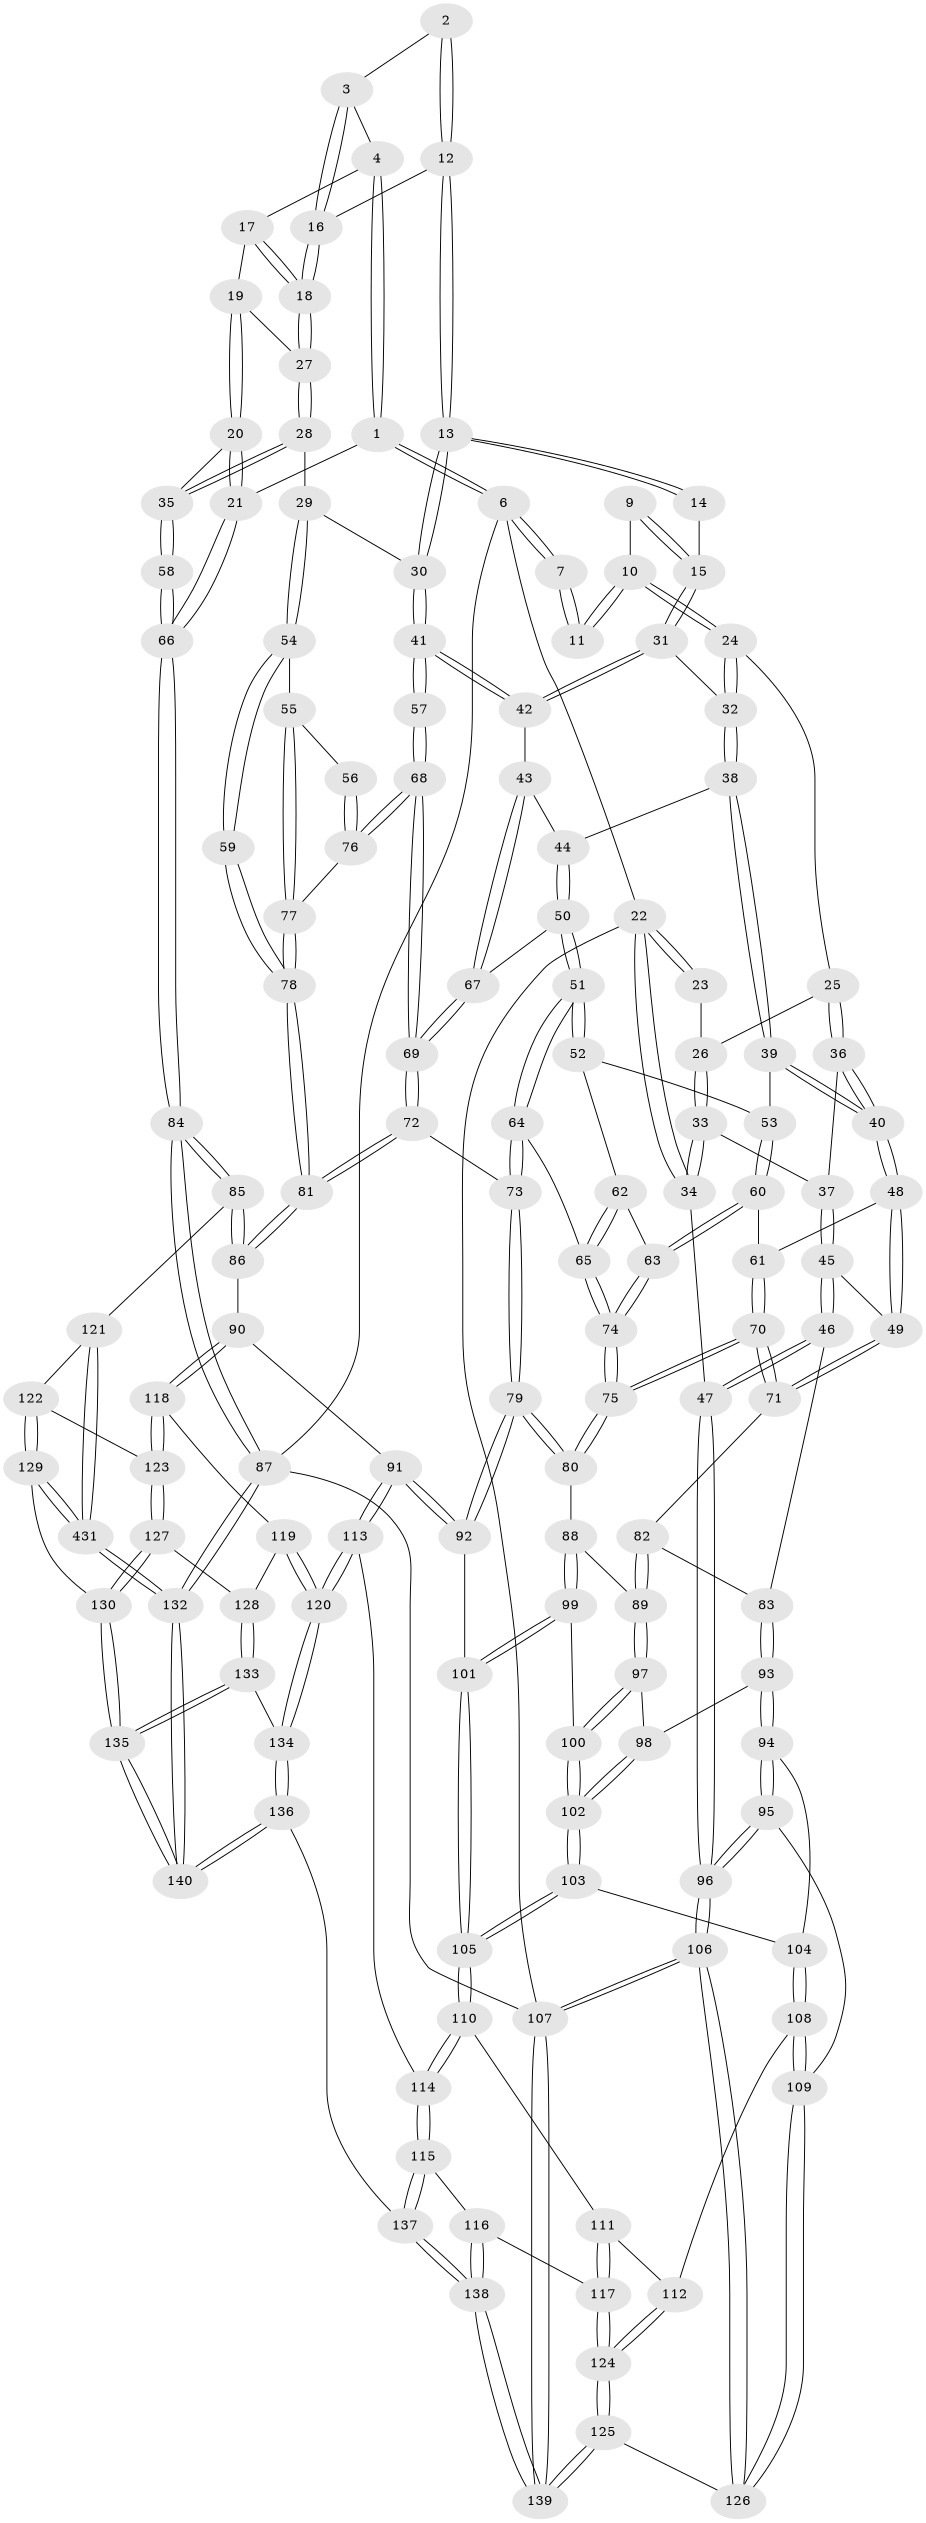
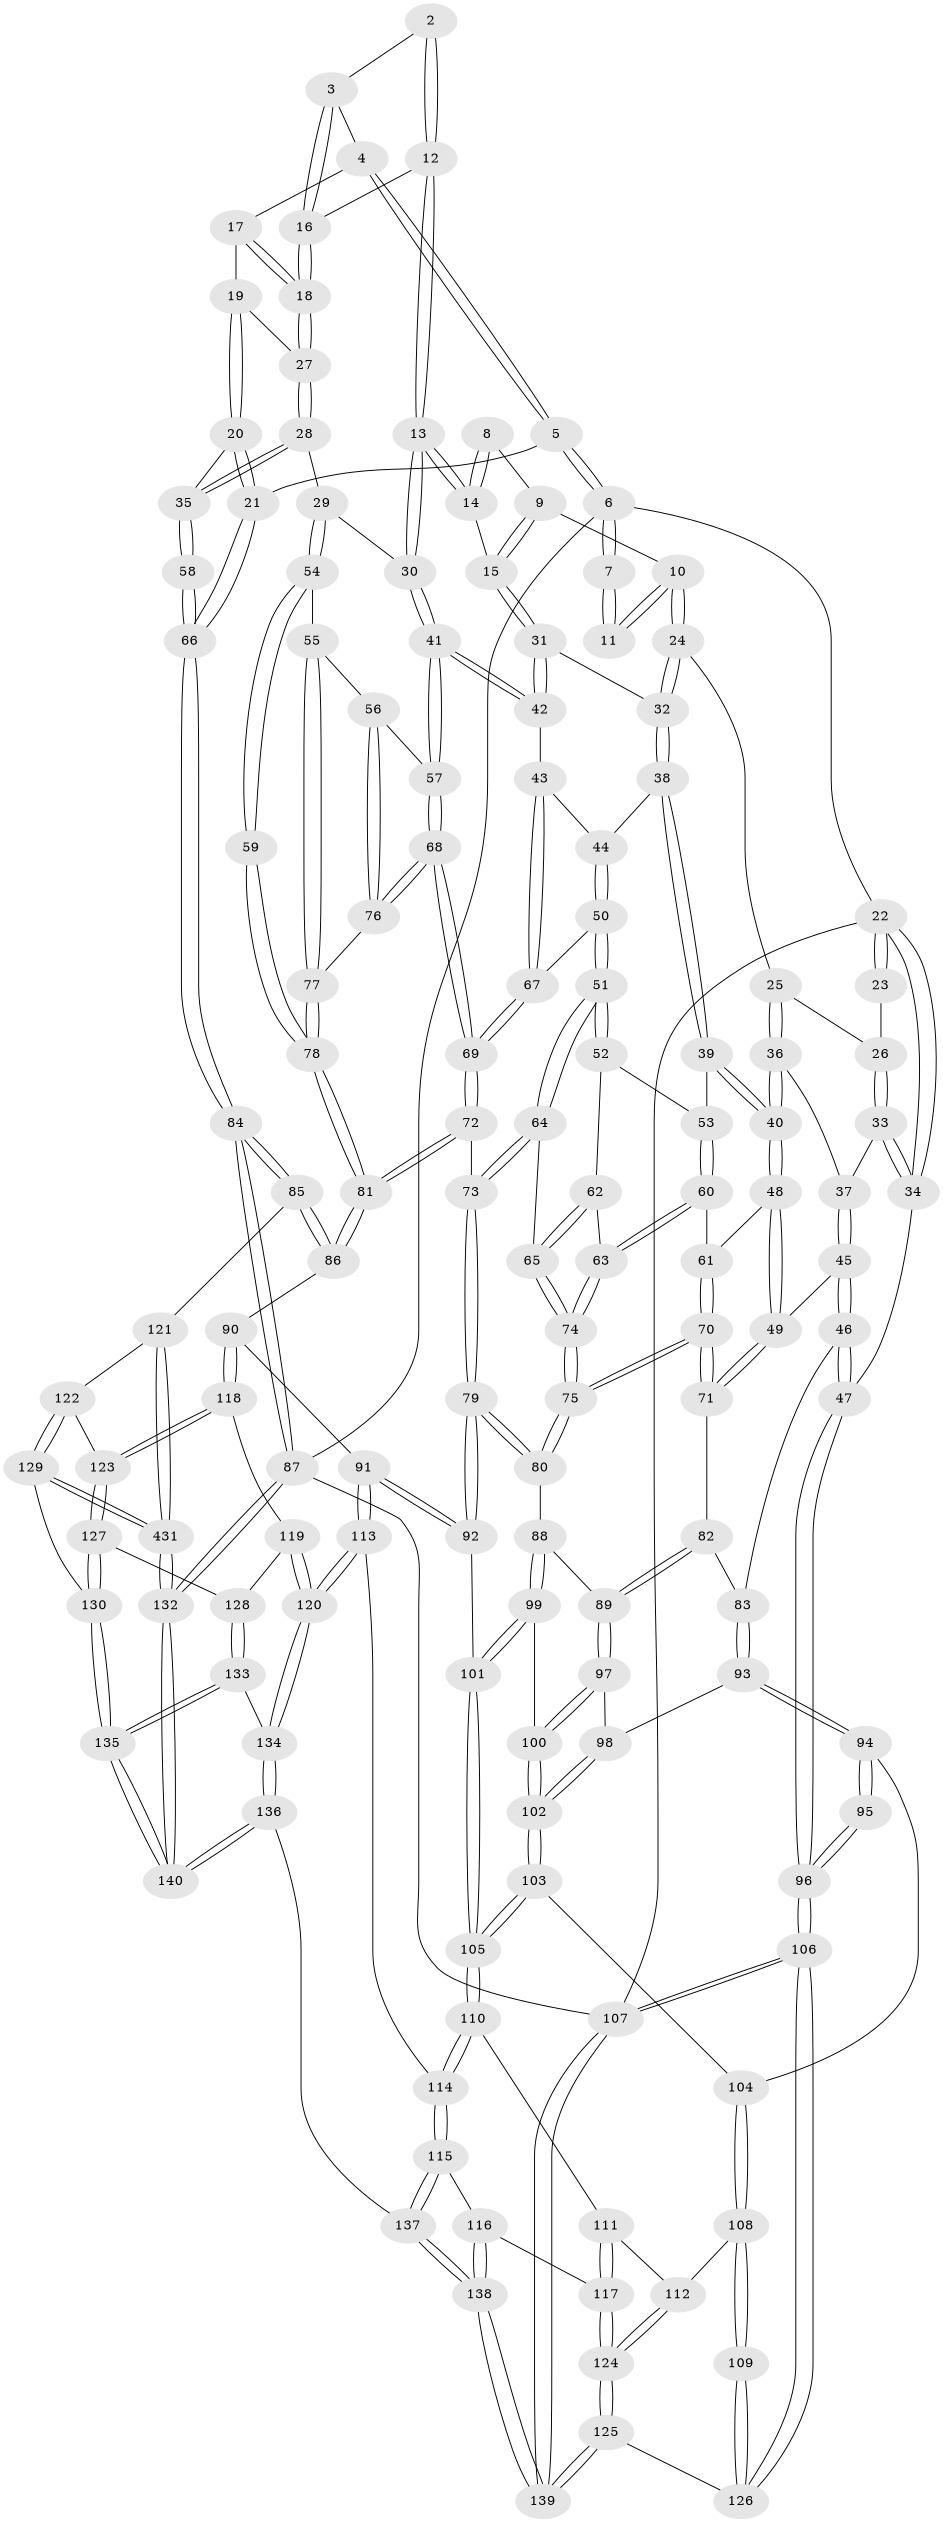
node "1": label "1" -> "5"
node "8": added
edge "56" -- "57": added
edge "95" -- "109": removed
